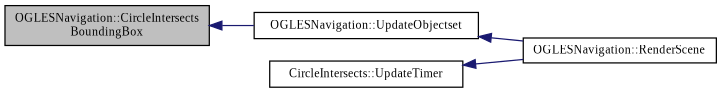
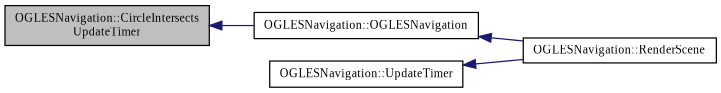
node "OGLESNavigation::CircleIntersects BoundingBox": label "OGLESNavigation::CircleIntersects BoundingBox" -> "OGLESNavigation::CircleIntersects UpdateTimer"
node "OGLESNavigation::UpdateObjectset": label "OGLESNavigation::UpdateObjectset" -> "OGLESNavigation::OGLESNavigation"
node "CircleIntersects::UpdateTimer": label "CircleIntersects::UpdateTimer" -> "OGLESNavigation::UpdateTimer"
